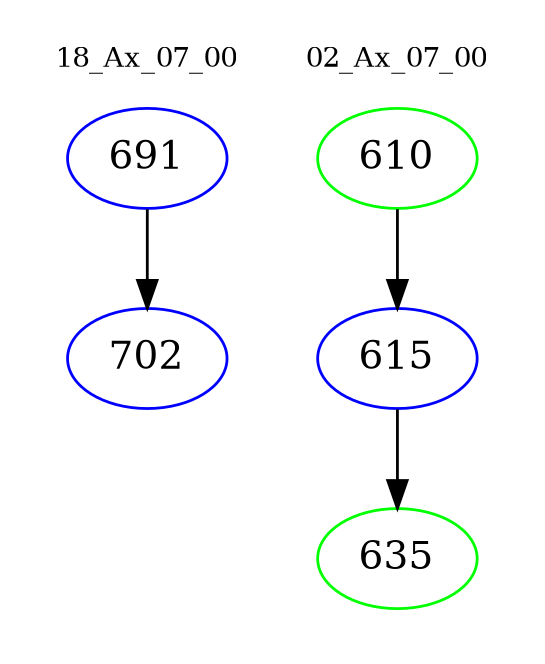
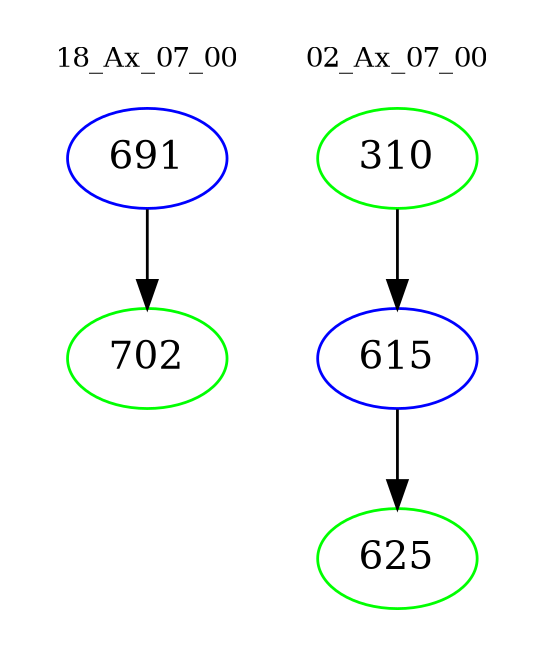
node "610": label "610" -> "310"
node "702": color blue -> green
node "635": label "635" -> "625"
